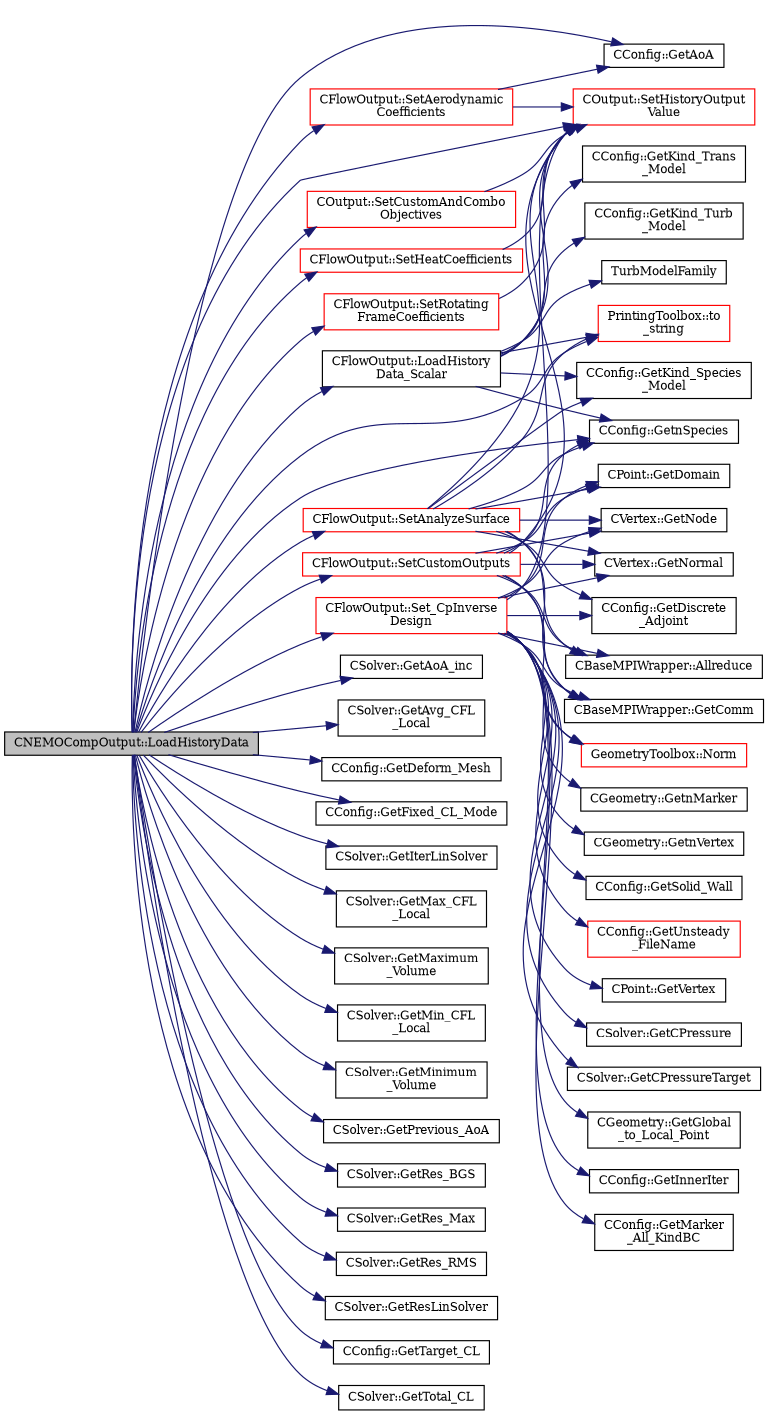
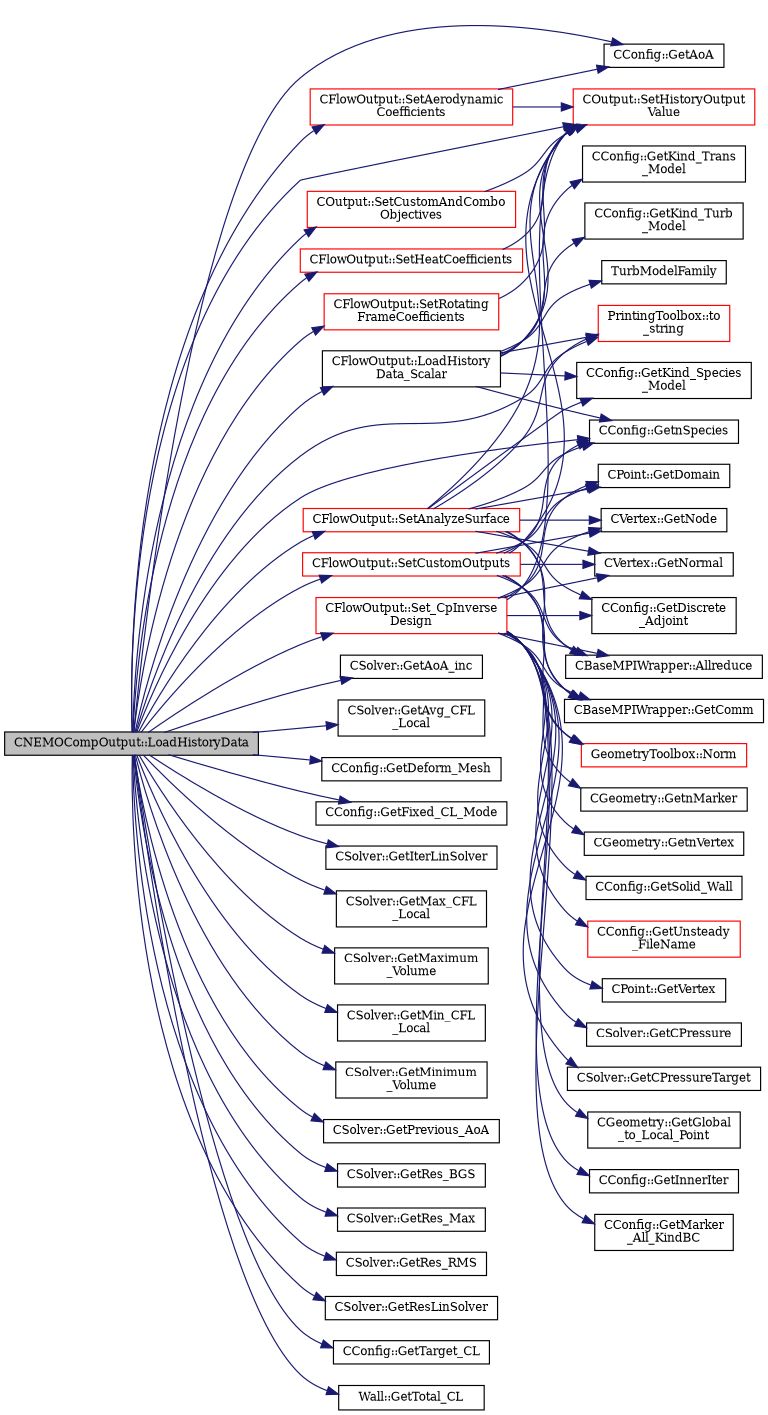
node "CSolver::GetTotal_CL": label "CSolver::GetTotal_CL" -> "Wall::GetTotal_CL"
